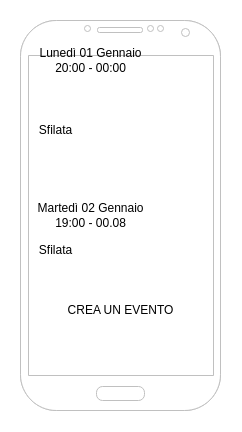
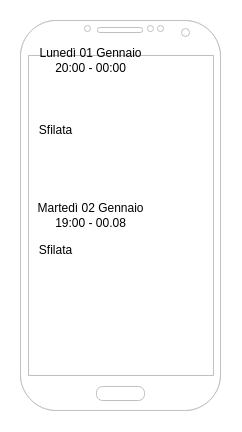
node "CREA UN EVENTO": removed
